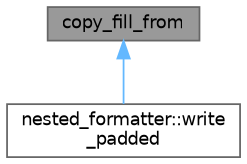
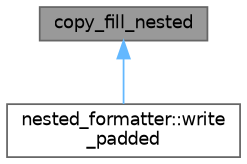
node "copy_fill_from": label "copy_fill_from" -> "copy_fill_nested"
